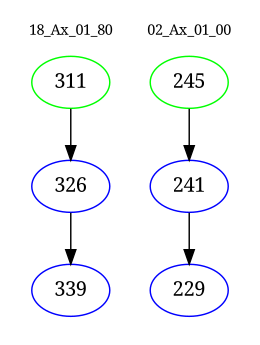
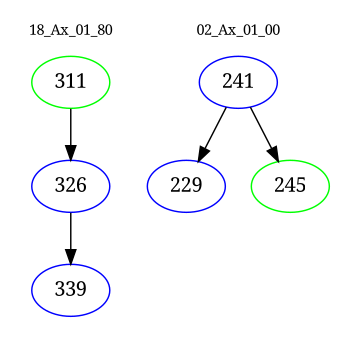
edge "245" -> "241": reversed
